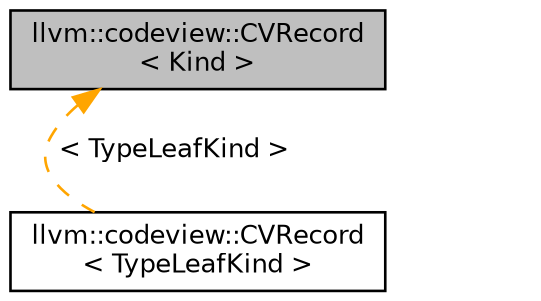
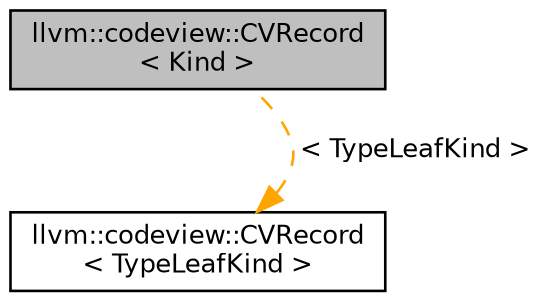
edge "llvm::codeview::CVRecord < TypeLeafKind >" -> "llvm::codeview::CVRecord < Kind >": reversed
